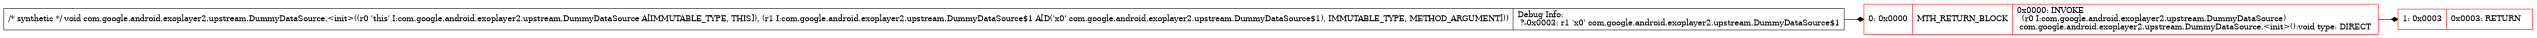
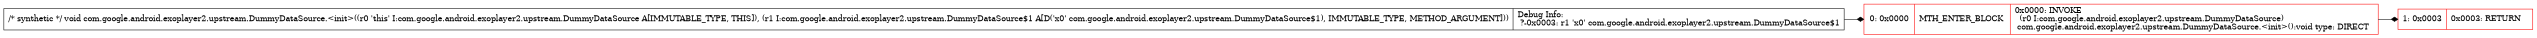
node "0: 0x0000": text "MTH_RETURN_BLOCK" -> "MTH_ENTER_BLOCK"
